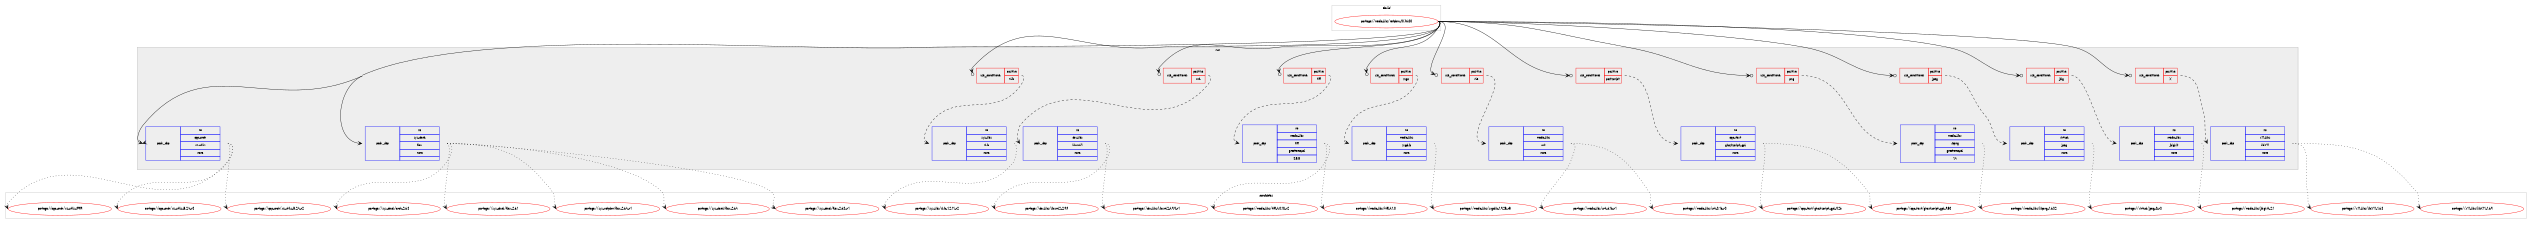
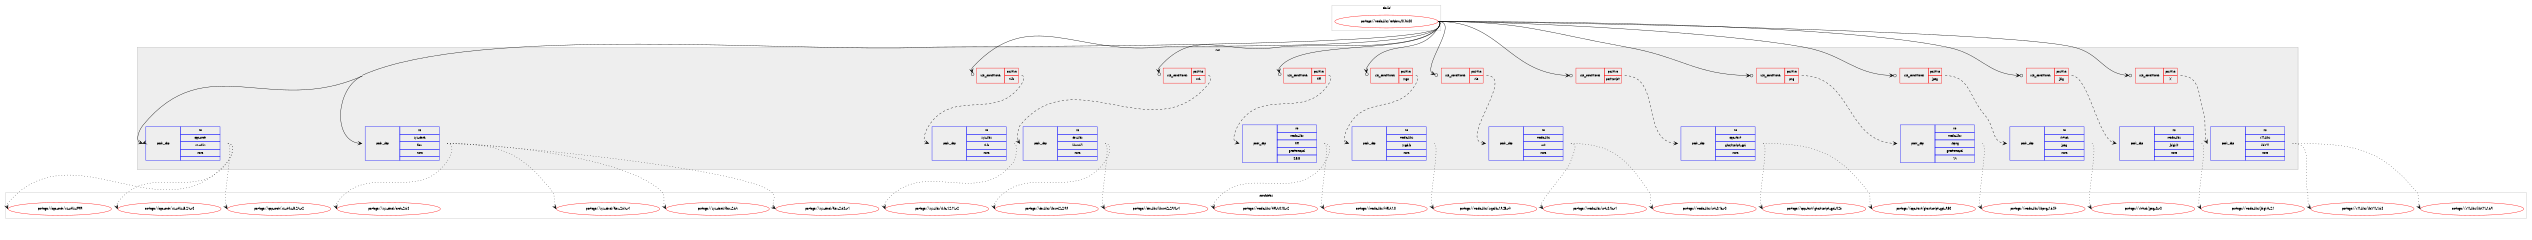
node "portage://sys-devel/flex-2.6.1": removed
node "portage://sys-netpbm/flex-2.6.4-r1": label "portage://sys-netpbm/flex-2.6.4-r1" -> "portage://sys-devel/flex-2.6.4-r1"
node "portage://dev-libs/libxml2-4.9.9-r1": label "portage://dev-libs/libxml2-4.9.9-r1" -> "portage://dev-libs/libxml2-2.9.9-r1"
node "portage://media-libs/svgalib-1.9.25-r5": label "portage://media-libs/svgalib-1.9.25-r5" -> "portage://media-libs/svgalib-1.9.25-r7"
node "portage://media-libs/urt-6.1b-r1": label "portage://media-libs/urt-6.1b-r1" -> "portage://media-libs/urt-3.1b-r1"
node "portage://media-libs/libpng-1.6.32": label "portage://media-libs/libpng-1.6.32" -> "portage://media-libs/libpng-1.6.37"
